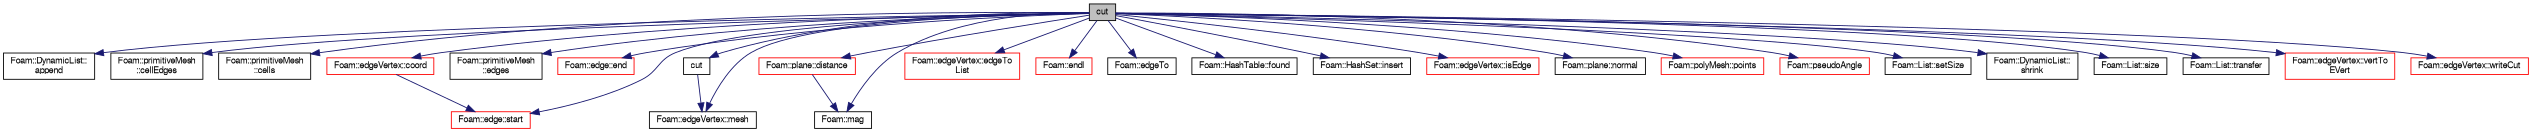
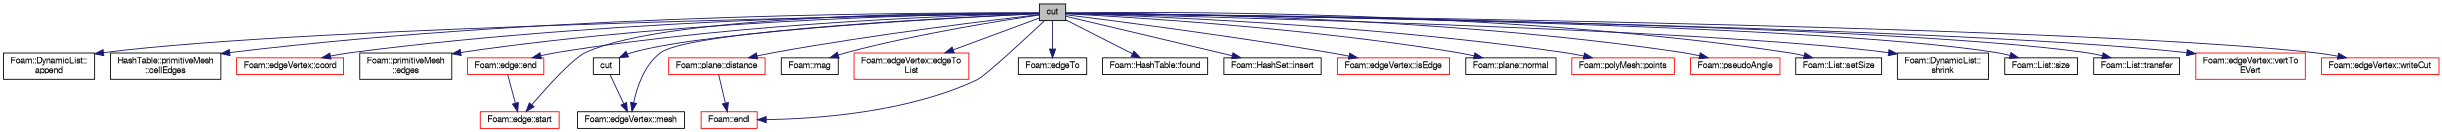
node "Foam::primitiveMesh ::cellEdges": label "Foam::primitiveMesh ::cellEdges" -> "HashTable::primitiveMesh ::cellEdges"
node "Foam::primitiveMesh ::cells": removed
edge "Foam::plane::distance" -> "Foam::mag": now "Foam::plane::distance" -> "Foam::endl"
edge "Foam::edgeVertex::coord" -> "Foam::edge::start": now "Foam::edge::end" -> "Foam::edge::start"
